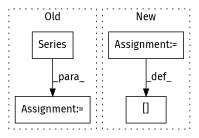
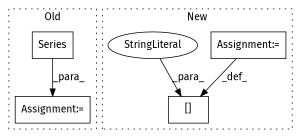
node "StringLiteral": added
